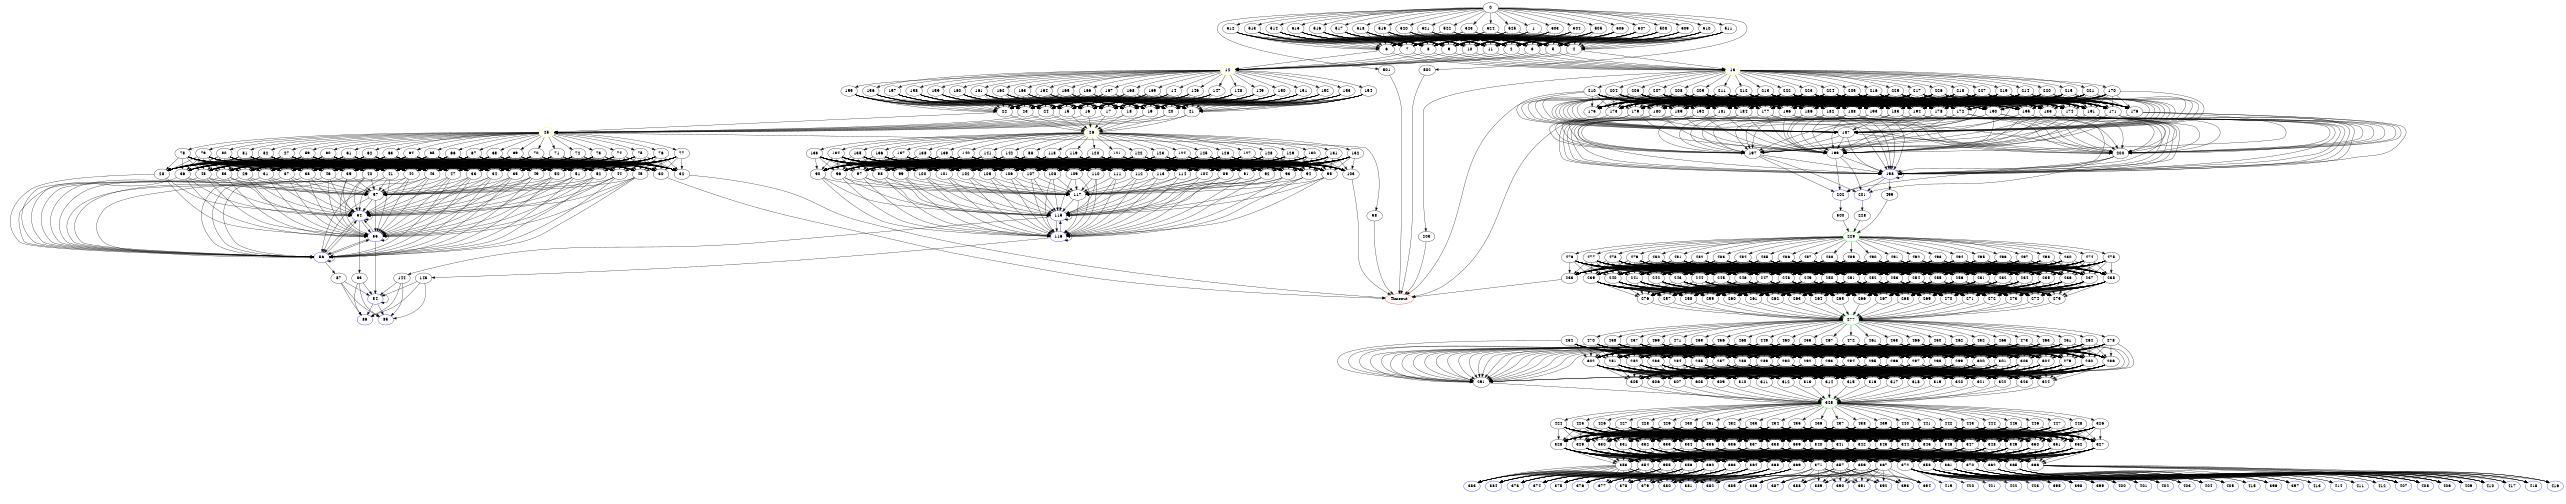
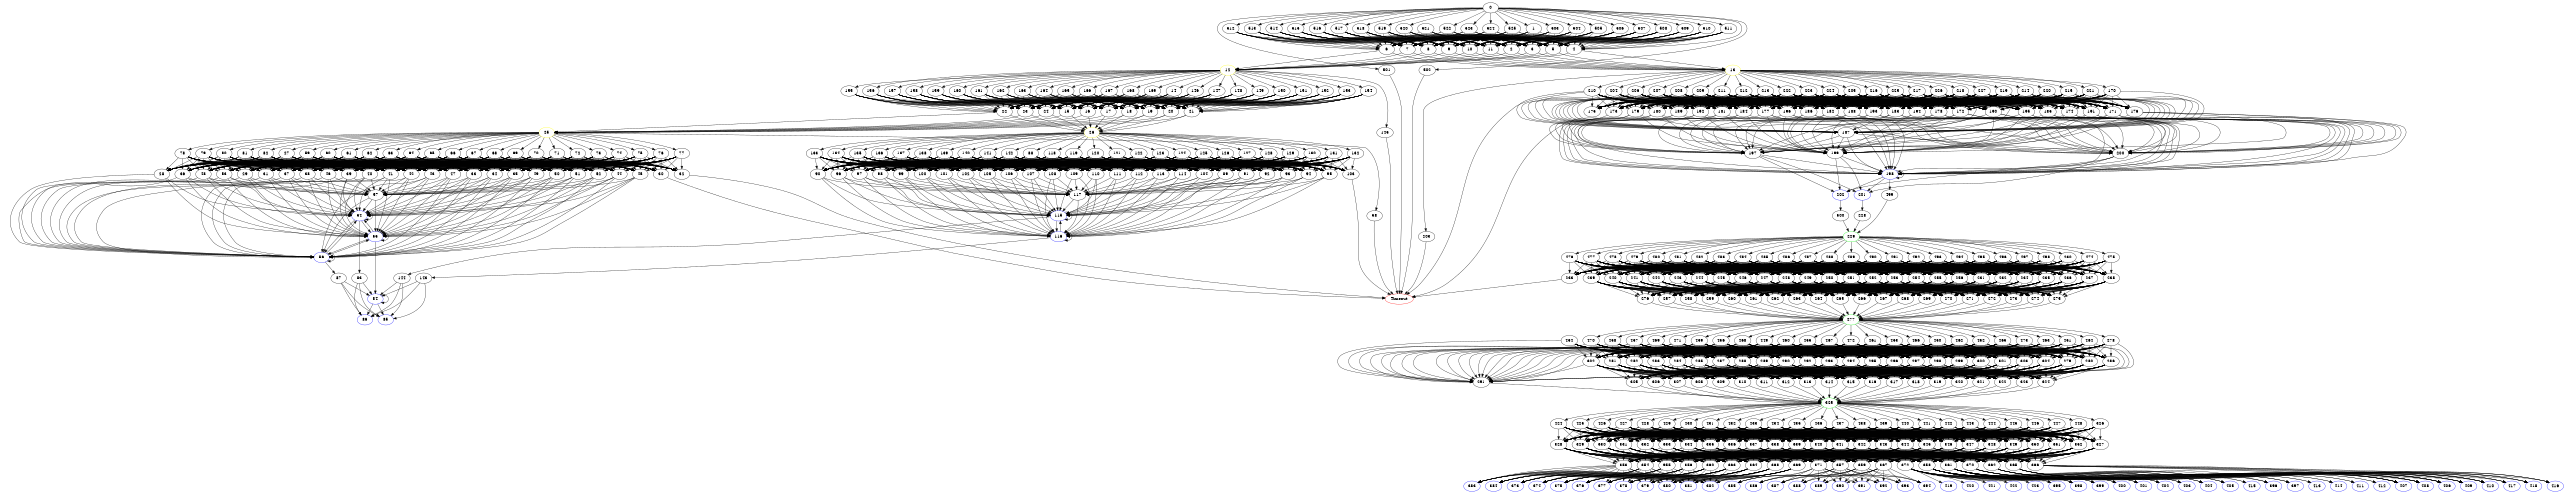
edge "0" -> "521": now "0" -> "4"
edge "170" -> "186": added
node "145": added
edge "468" -> "291": now "302" -> "291"
